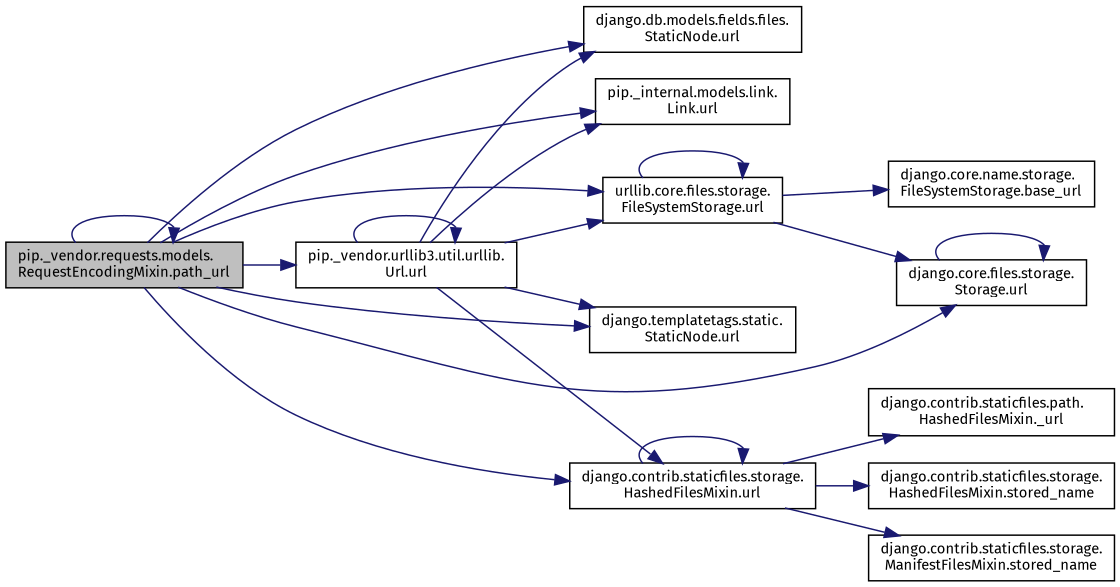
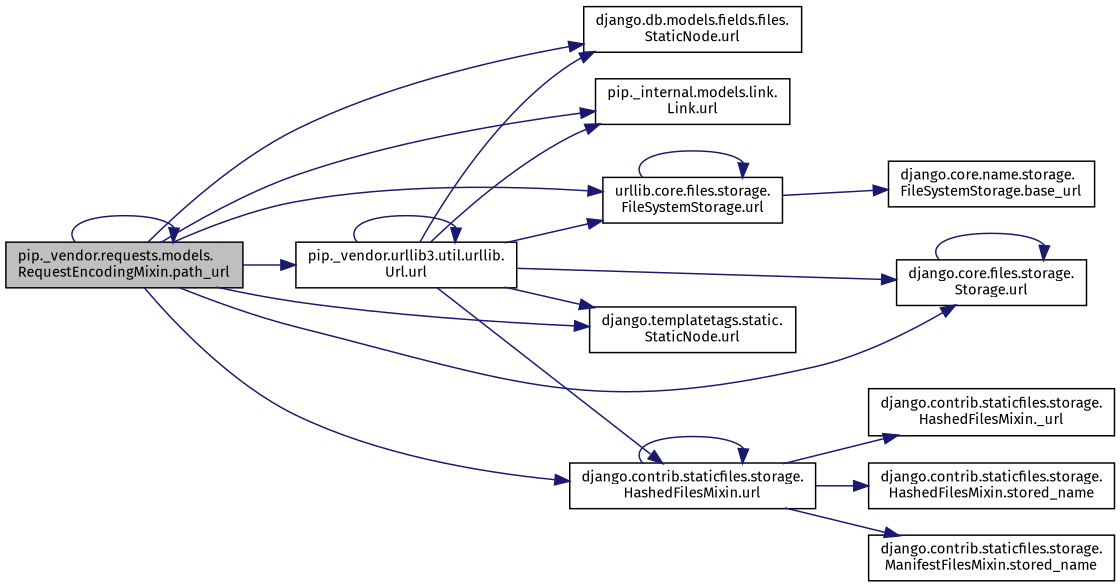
edge "urllib.core.files.storage. FileSystemStorage.url" -> "django.core.files.storage. Storage.url": now "pip._vendor.urllib3.util.urllib. Url.url" -> "django.core.files.storage. Storage.url"
node "django.contrib.staticfiles.path. HashedFilesMixin._url": label "django.contrib.staticfiles.path. HashedFilesMixin._url" -> "django.contrib.staticfiles.storage. HashedFilesMixin._url"
